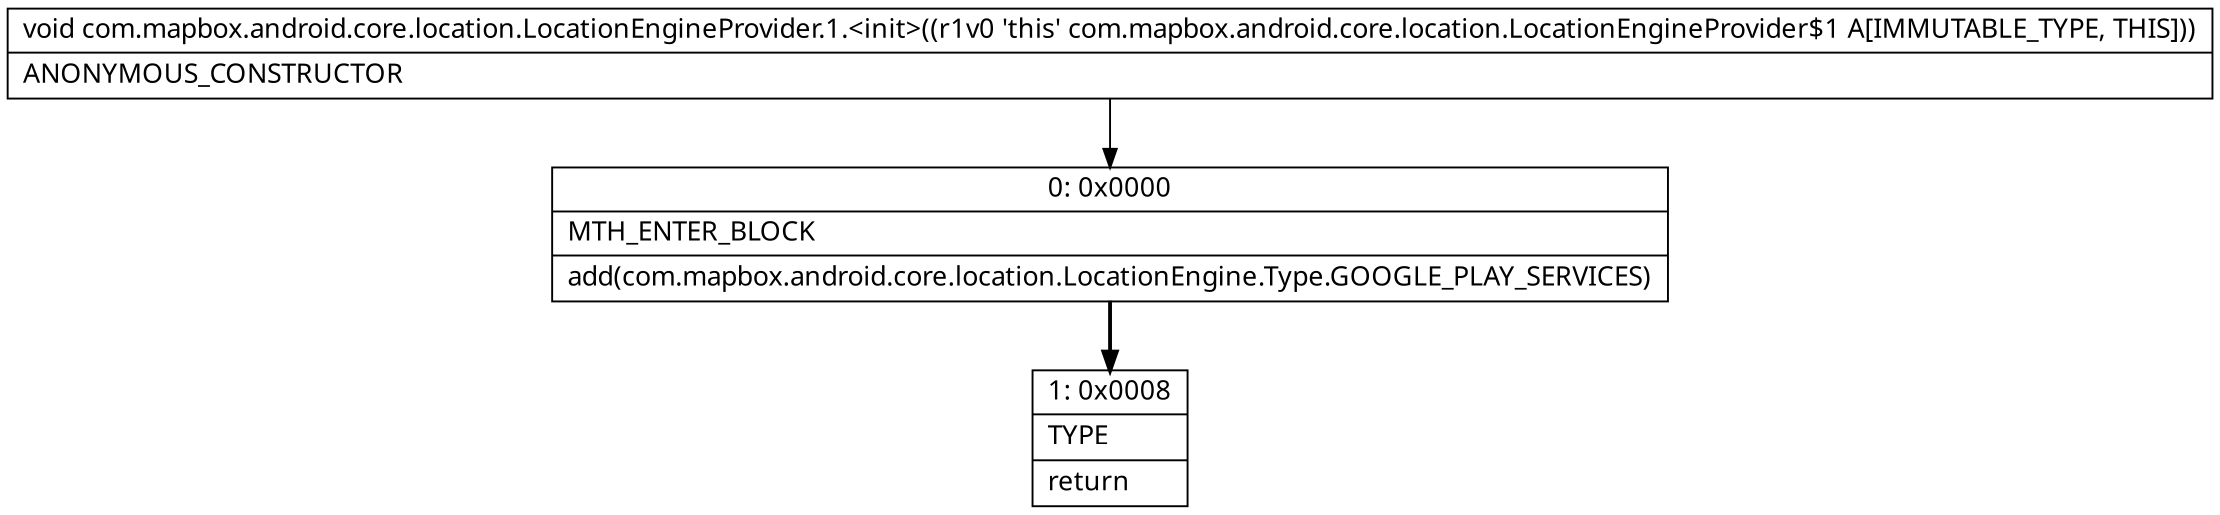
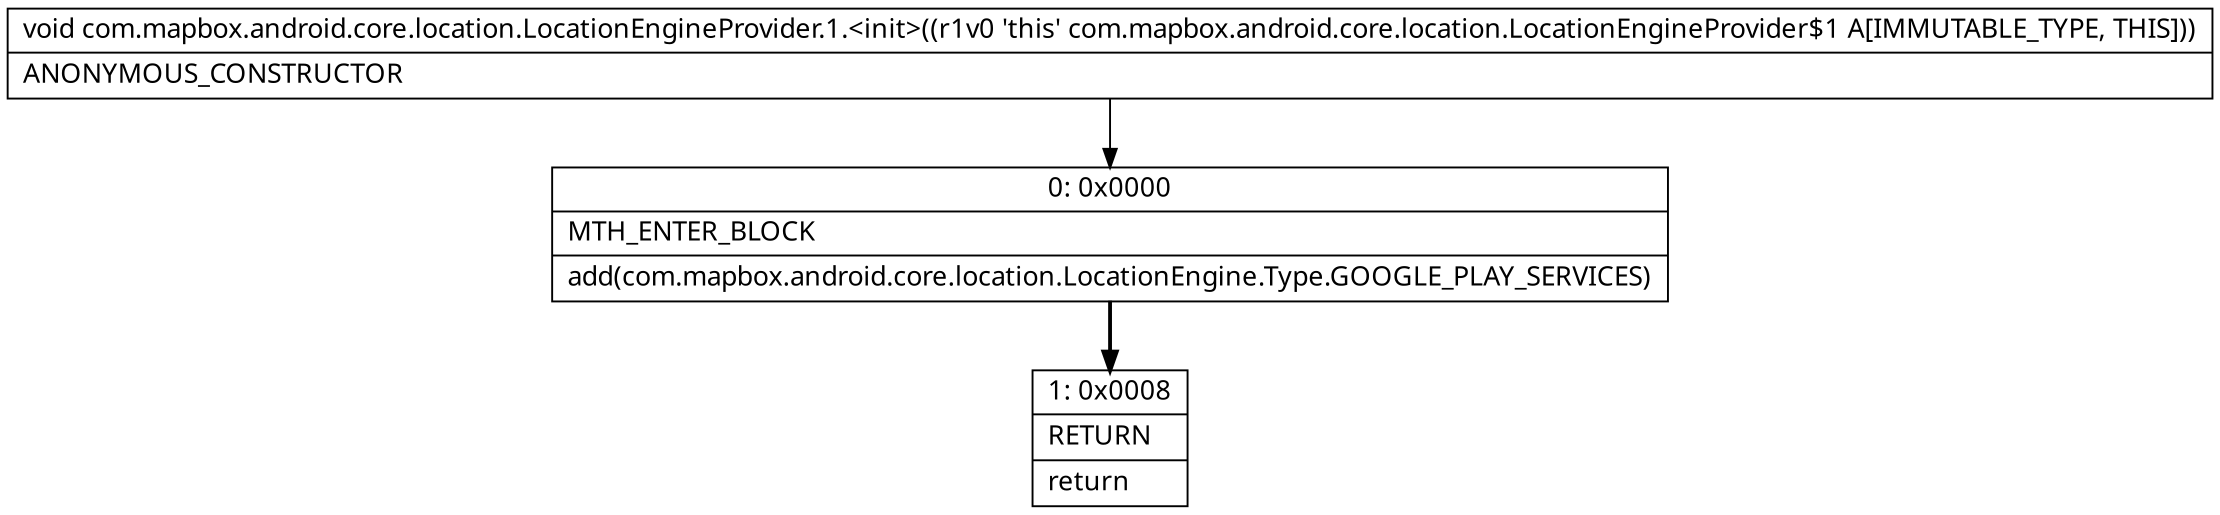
node "1: 0x0008": text "TYPE" -> "RETURN"
